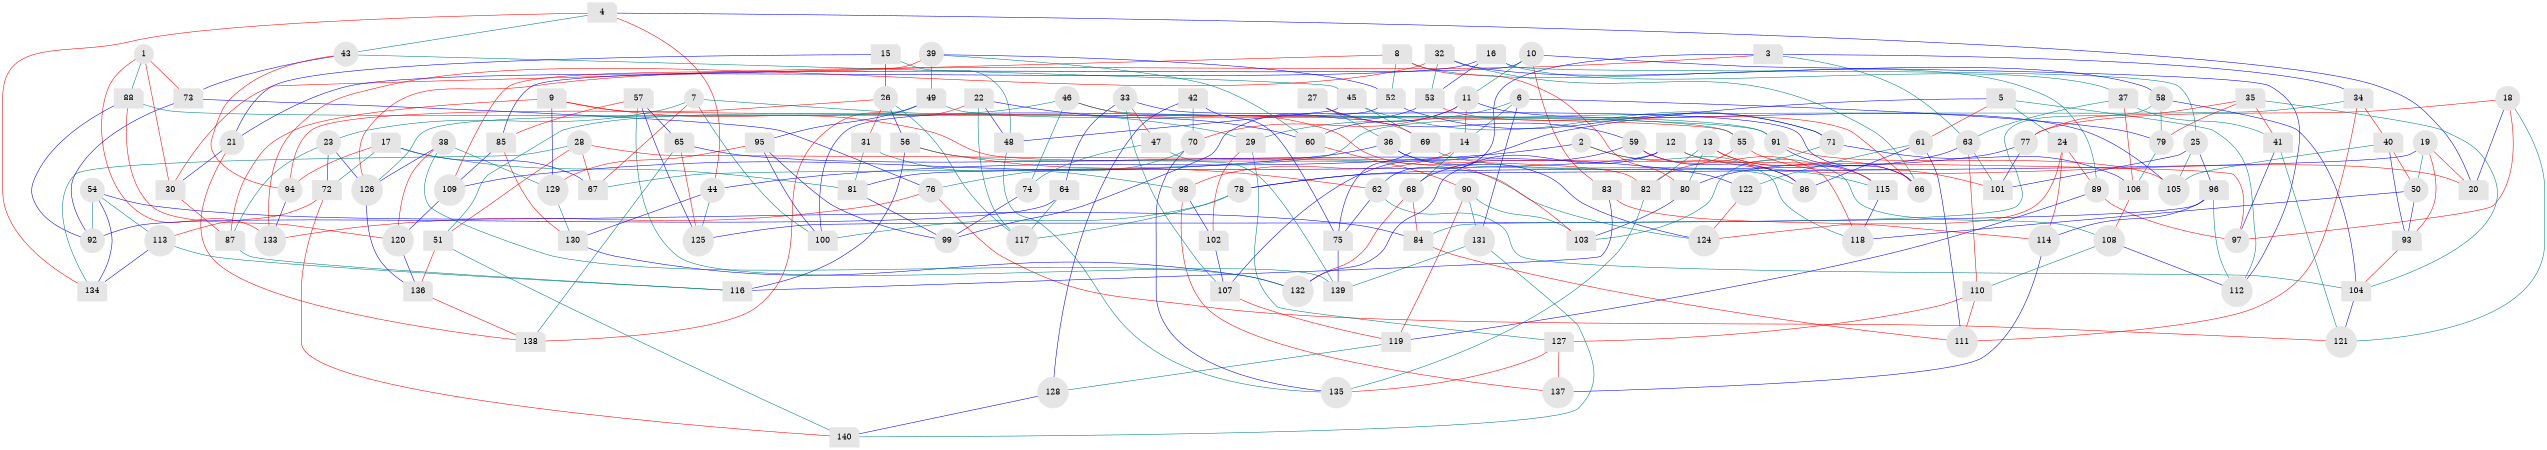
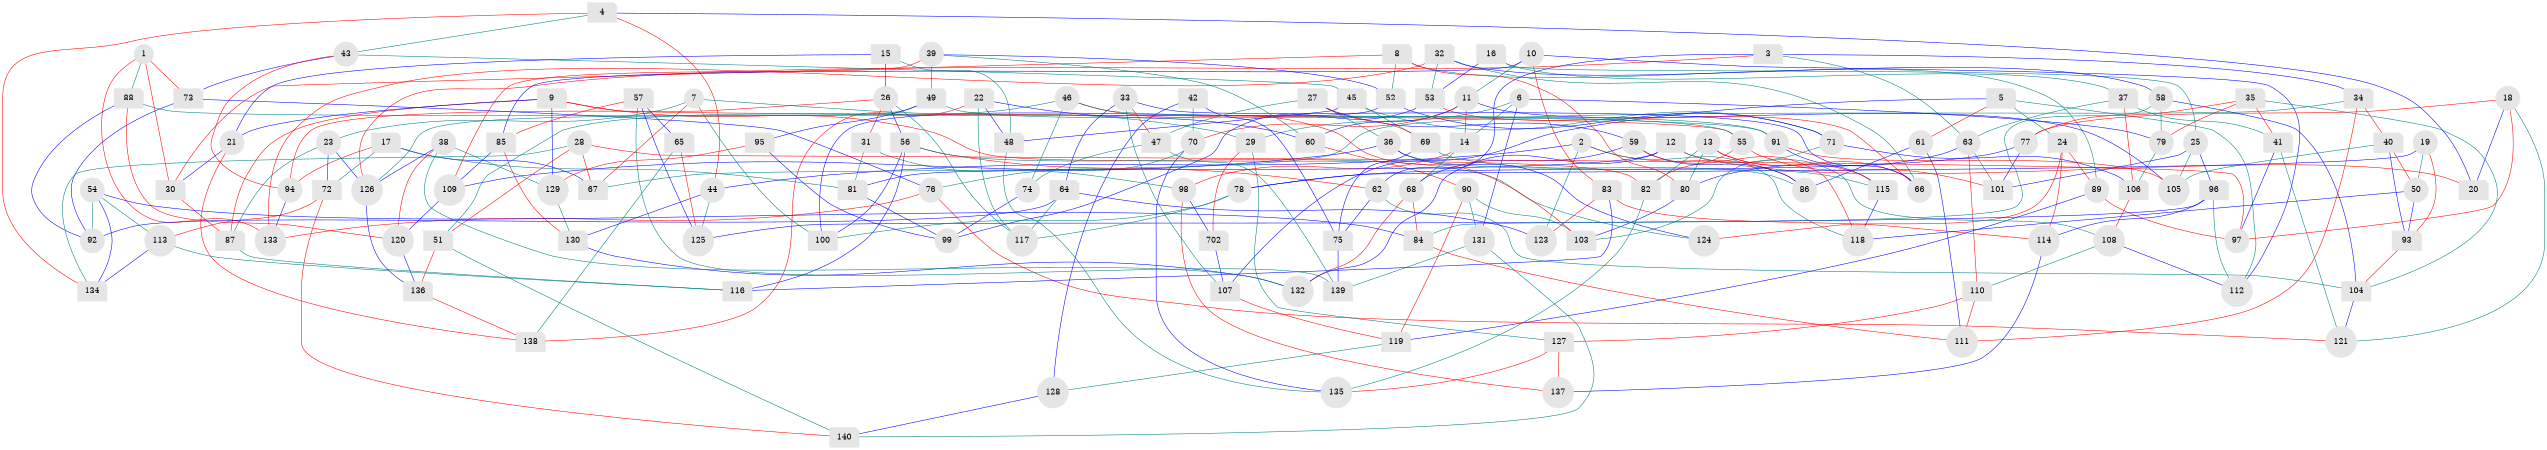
edge "16" -- "21": now "9" -- "21"
edge "27" -- "47": added
edge "19" -- "20": removed
node "122": removed
edge "95" -- "100": now "56" -- "100"
node "102": label "102" -> "702"
node "123": added
